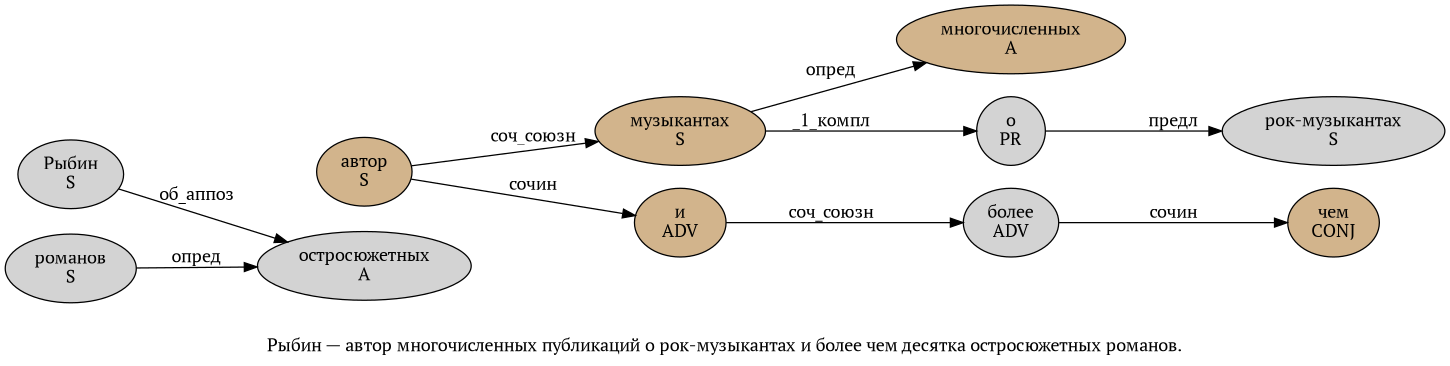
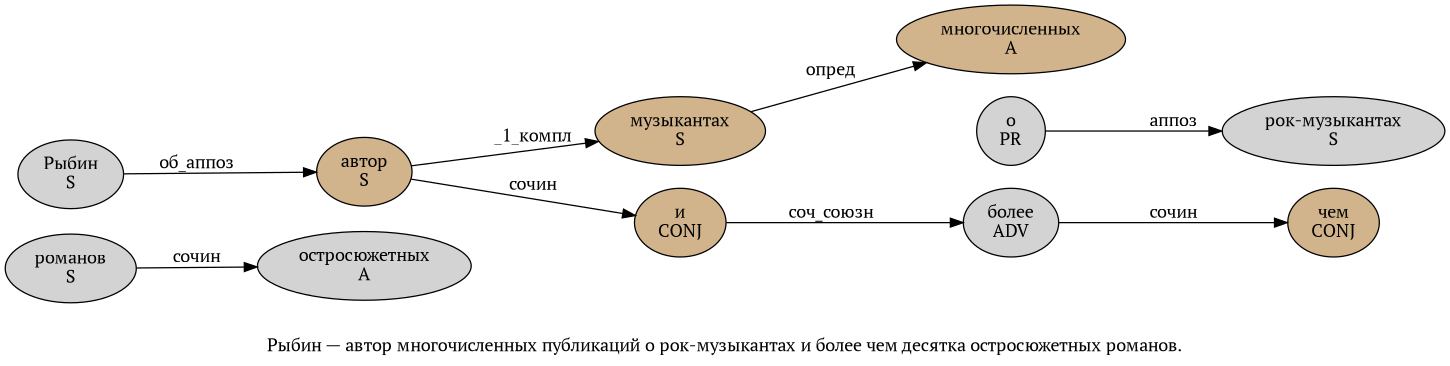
edge "о PR" -> "рок-музыкантах S": label "предл" -> "аппоз"
edge "музыкантах S" -> "о PR": removed, label "_1_компл"
edge "автор S" -> "музыкантах S": label "соч_союзн" -> "_1_компл"
edge "Рыбин S" -> "остросюжетных A": now "Рыбин S" -> "автор S"
node "и ADV": label "и ADV" -> "и CONJ"
edge "романов S" -> "остросюжетных A": label "опред" -> "сочин"
